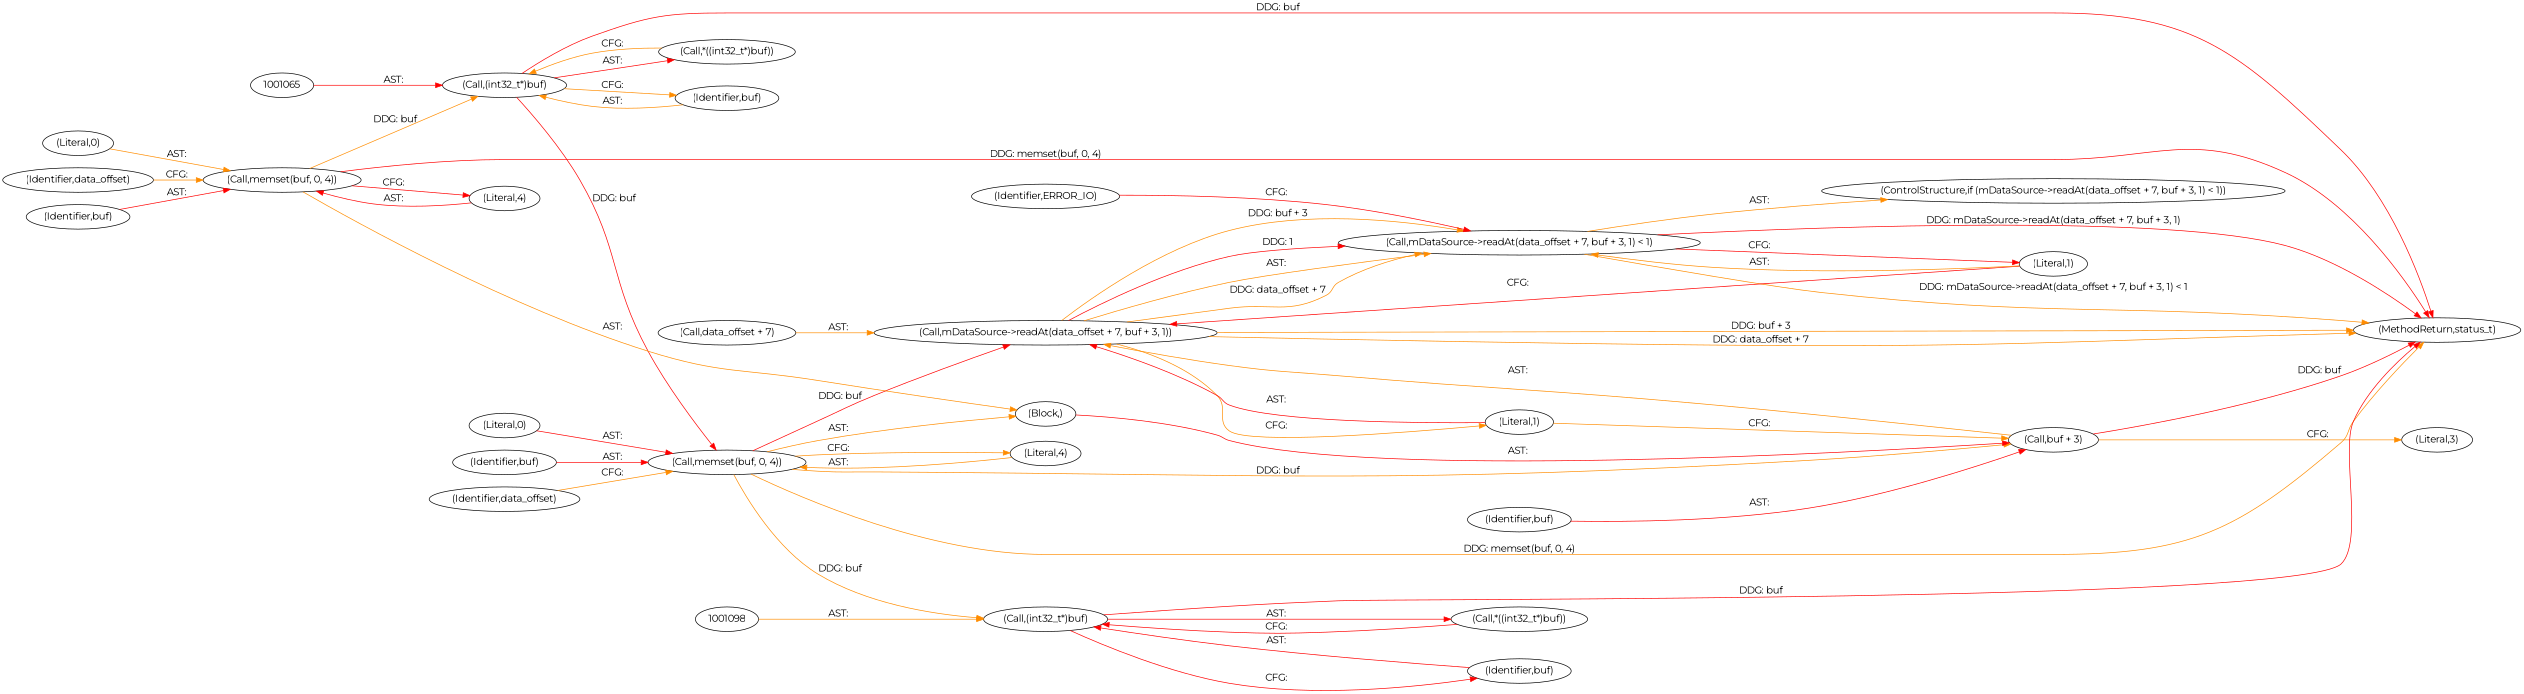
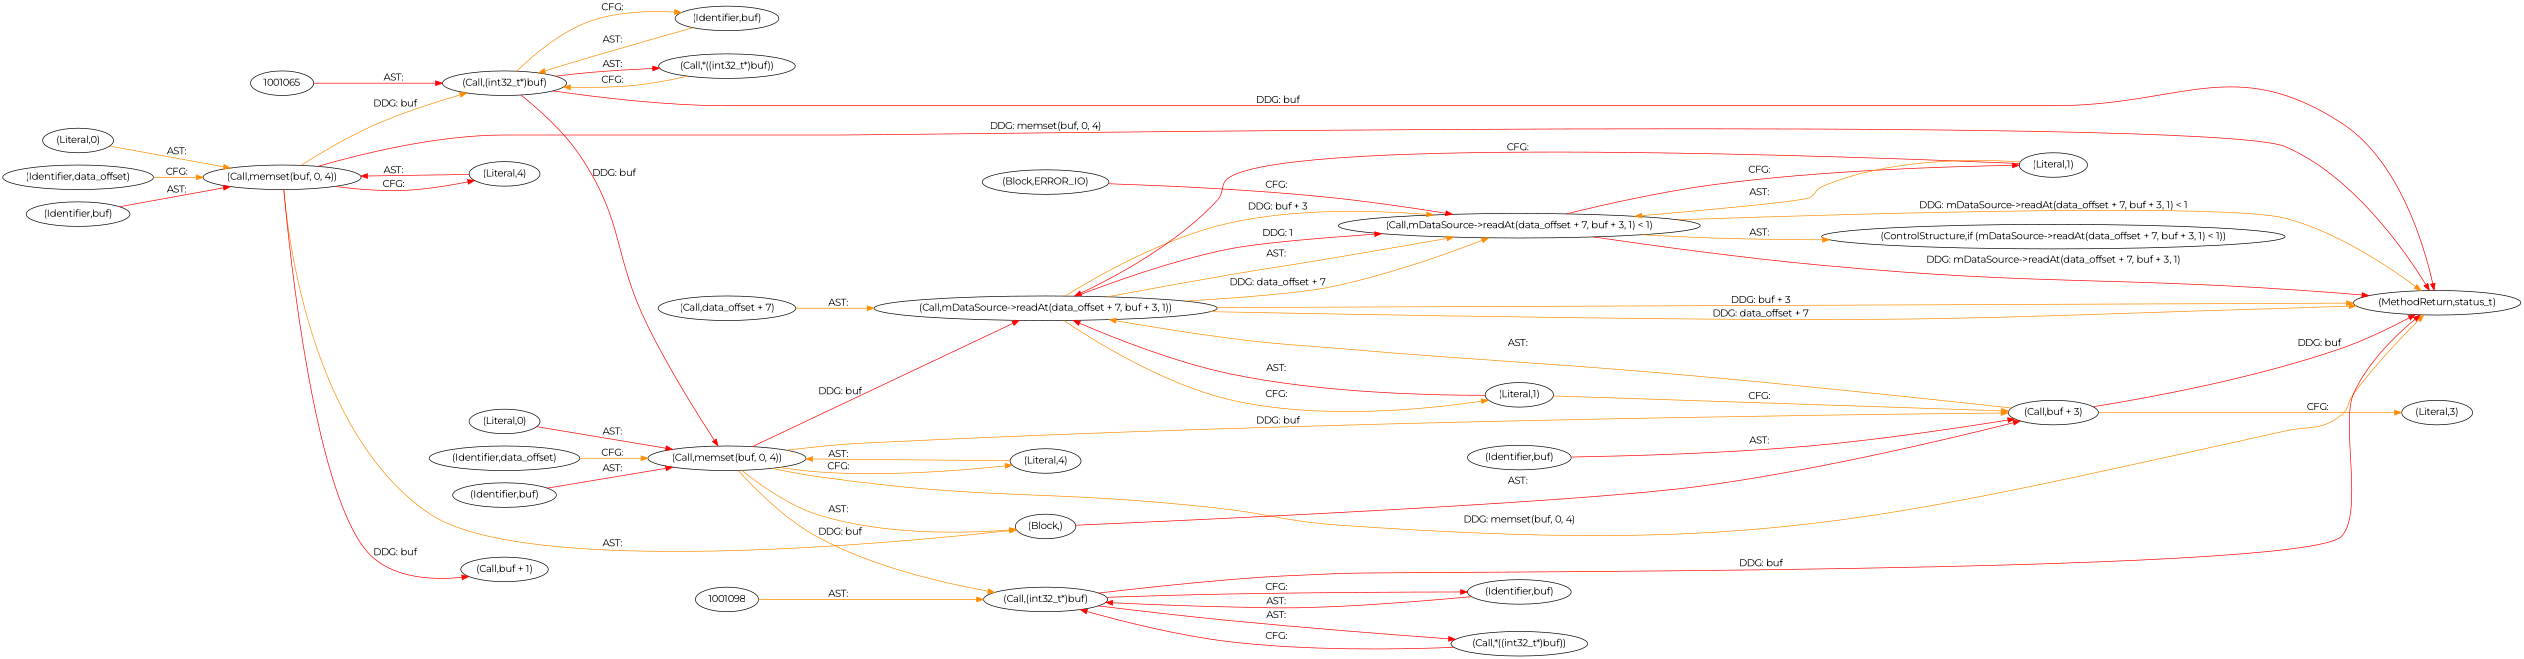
node "(Identifier,ERROR_IO)": label "(Identifier,ERROR_IO)" -> "(Block,ERROR_IO)"
node "(Call,buf + 1)": added
